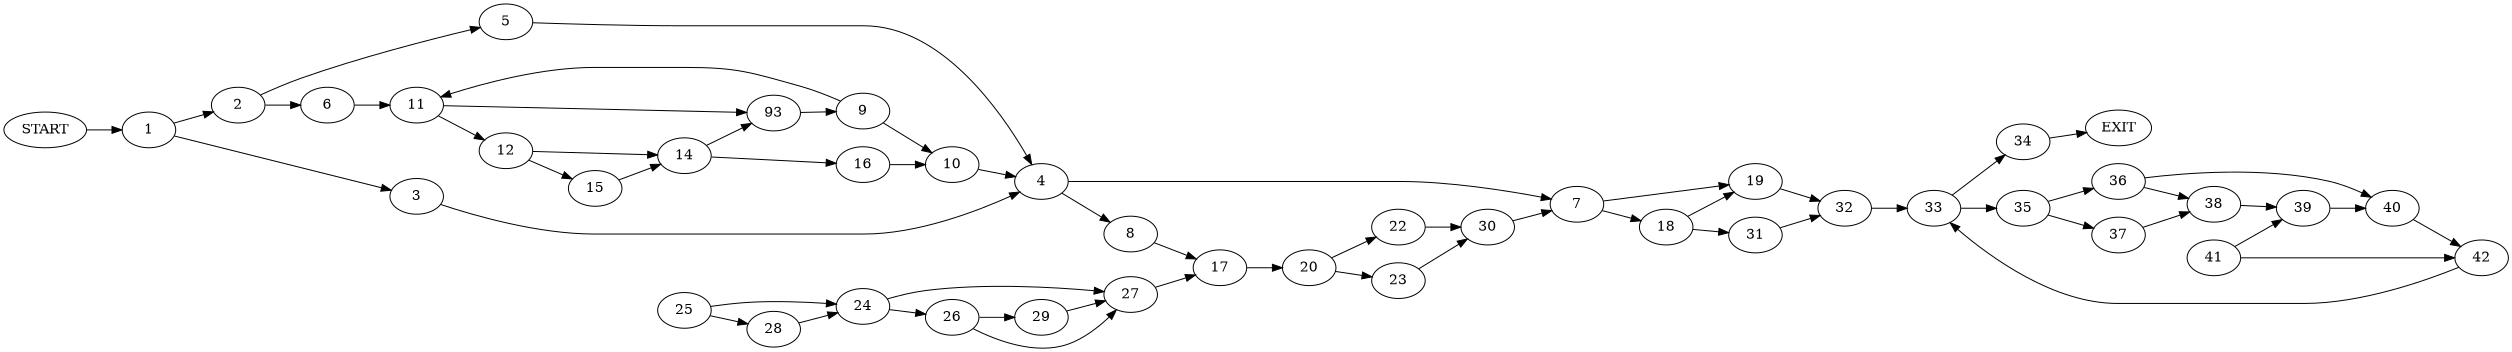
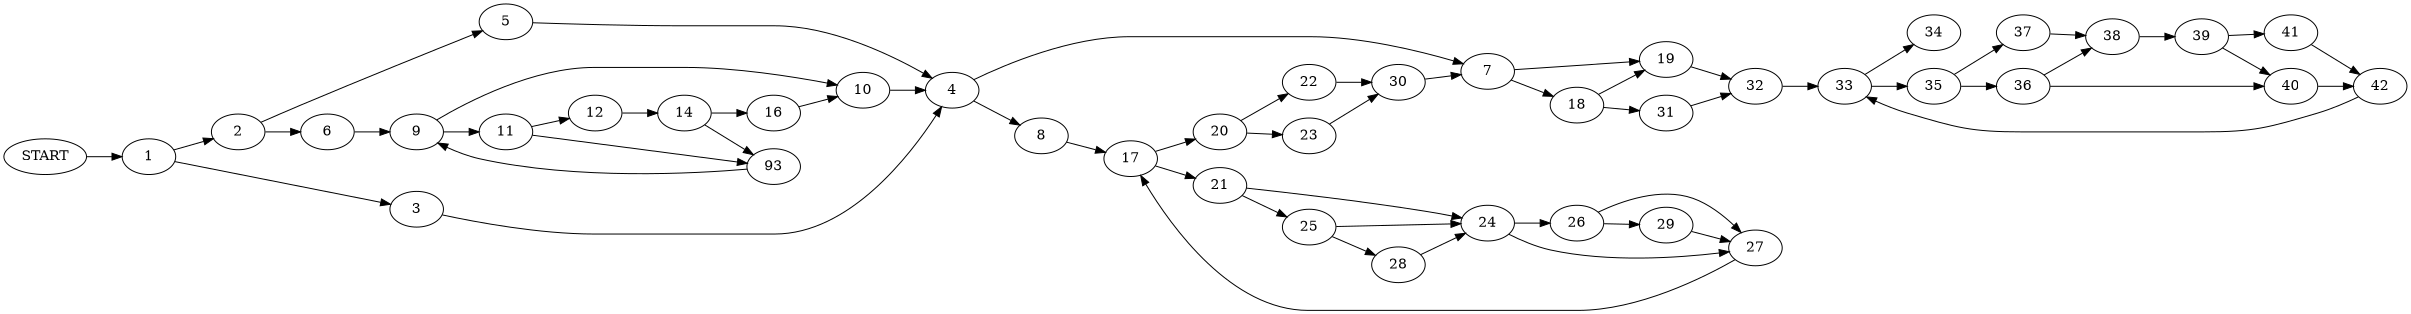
edge "6" -> "11": now "6" -> "9"
node "EXIT": removed
node "21": added
node "15": removed
edge "41" -> "39": reversed
